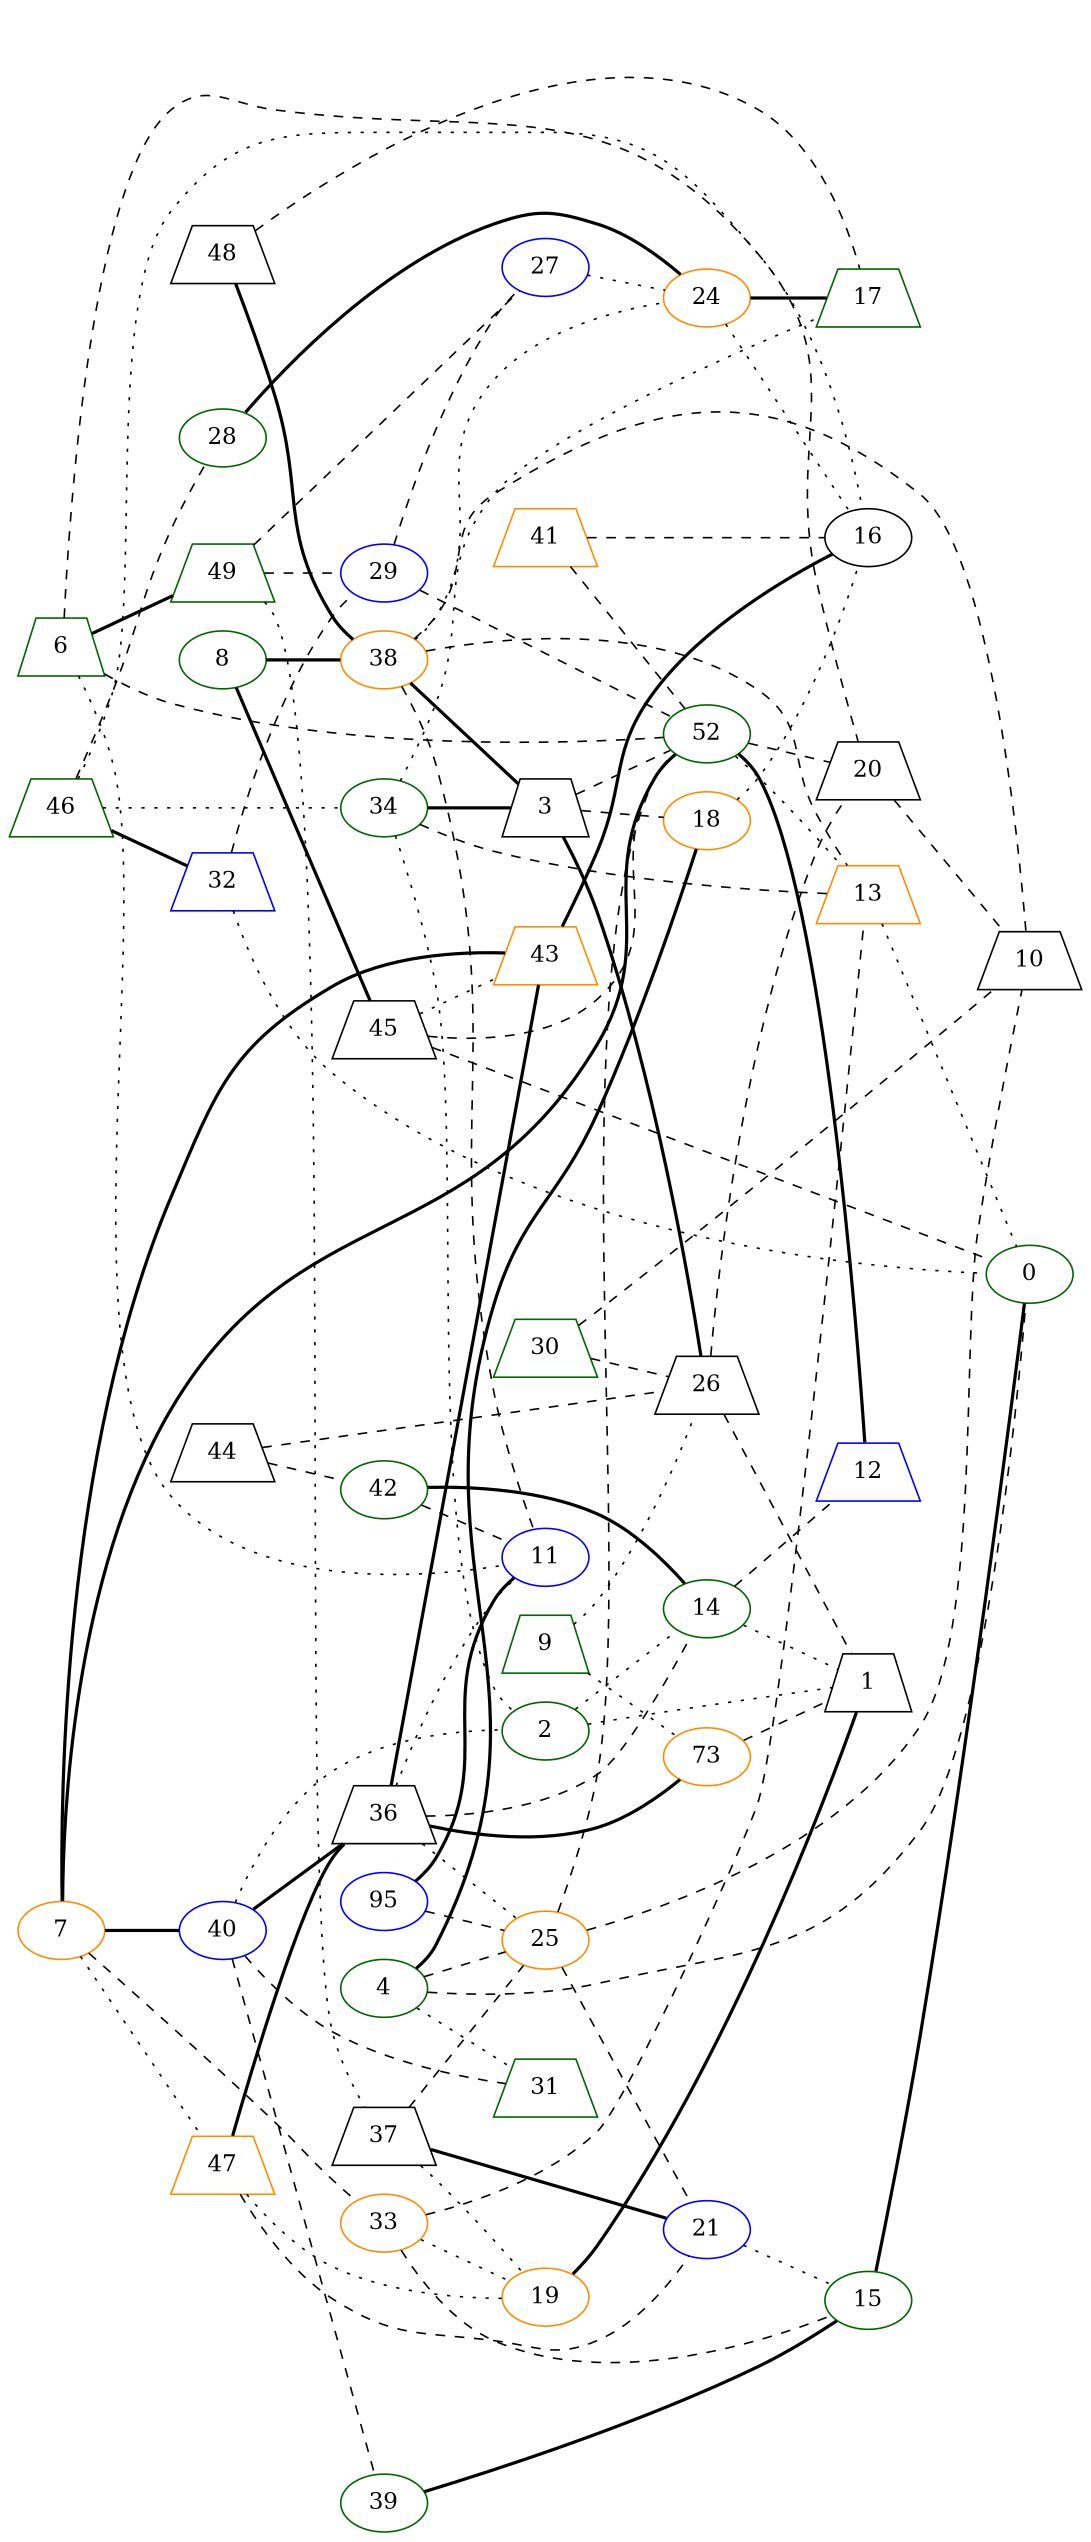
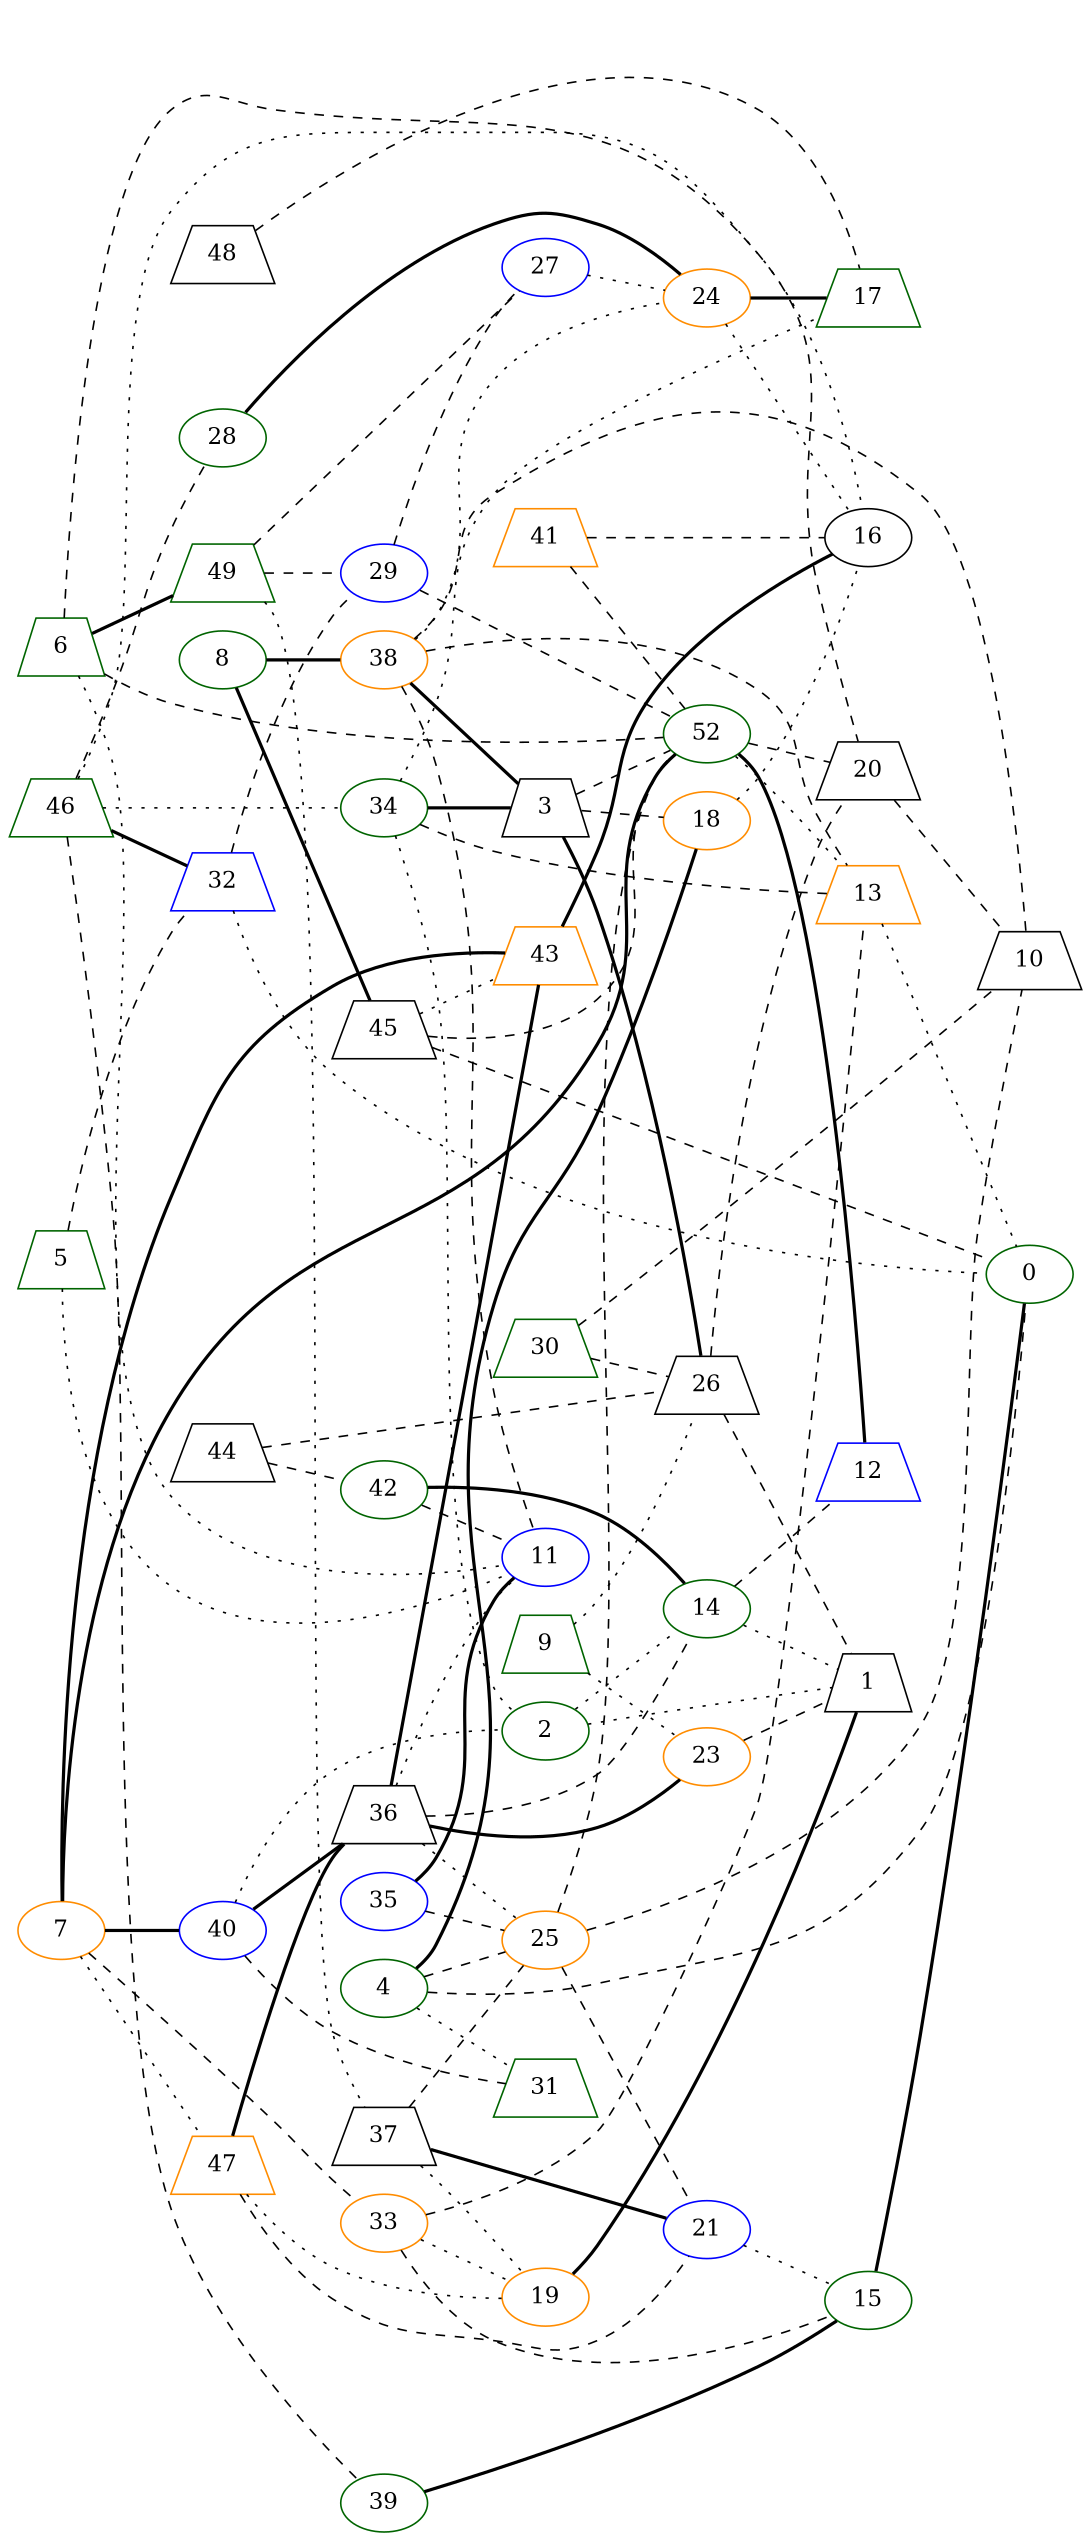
edge "48" -- "38": removed
node "5": added
node "73": label "73" -> "23"
node "95": label "95" -> "35"
edge "40" -- "39": now "46" -- "39"
